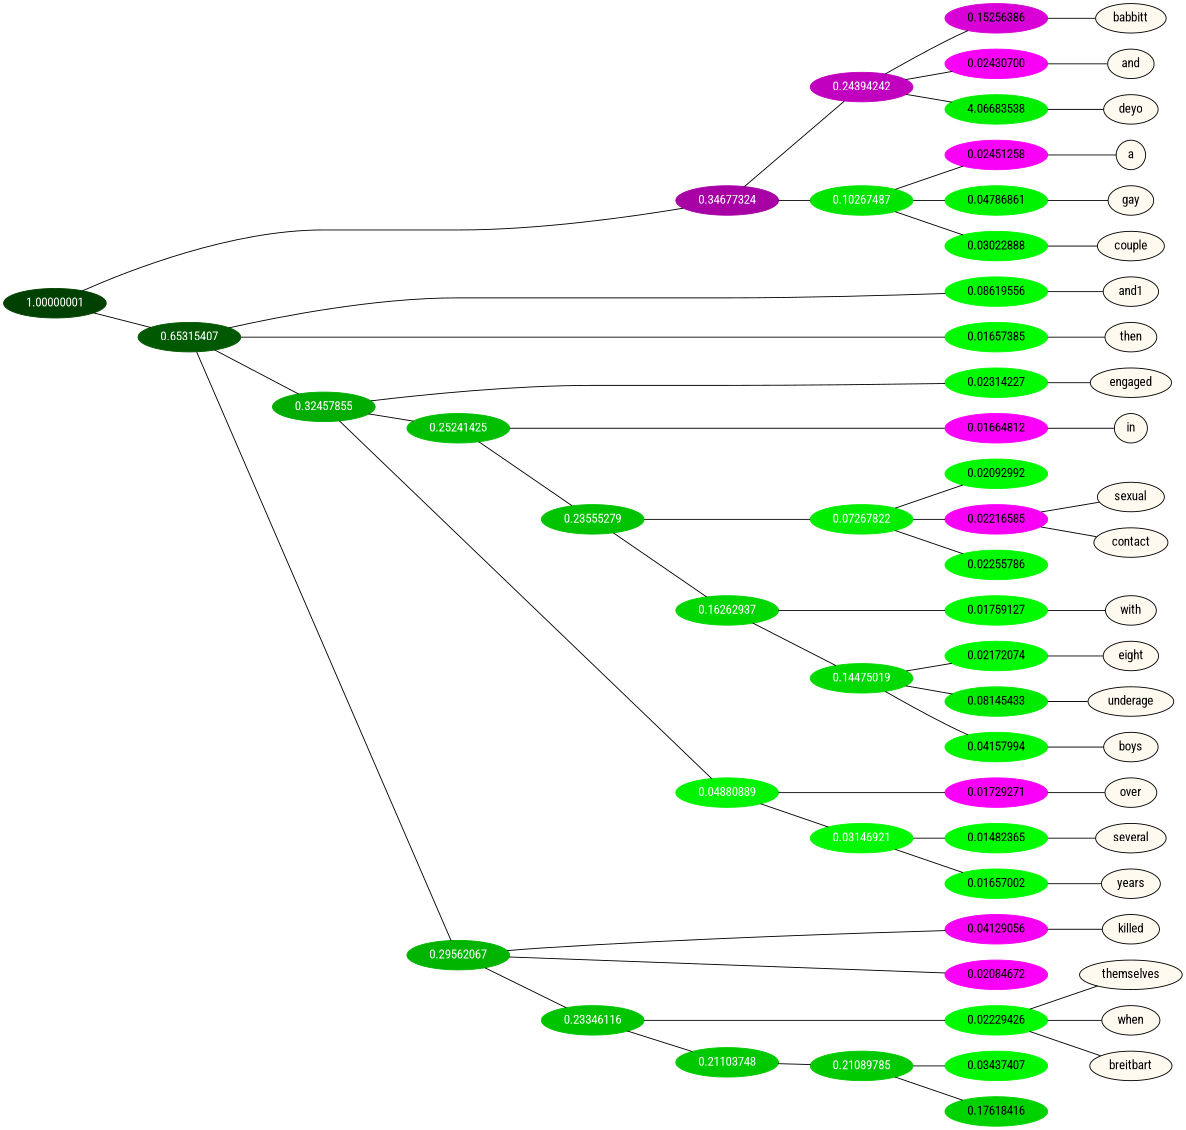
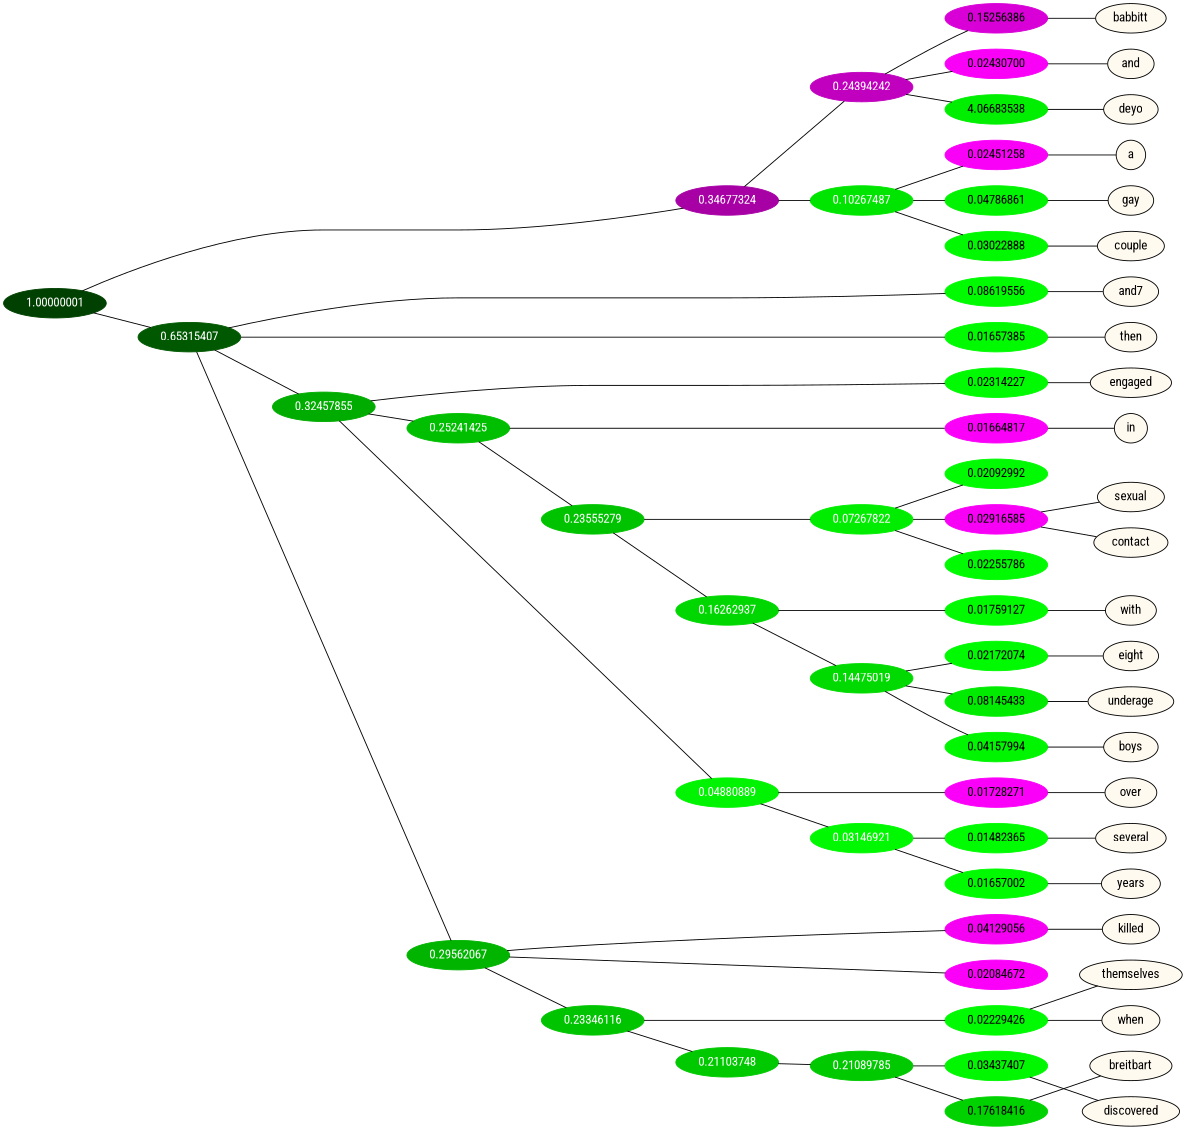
node "and1": label "and1" -> "and7"
node "0.01664812": label "0.01664812" -> "0.01664817"
node "0.02216585": label "0.02216585" -> "0.02916585"
node "0.01729271": label "0.01729271" -> "0.01728271"
edge "0.02229426" -- "breitbart": now "0.17618416" -- "breitbart"
node "discovered": added
